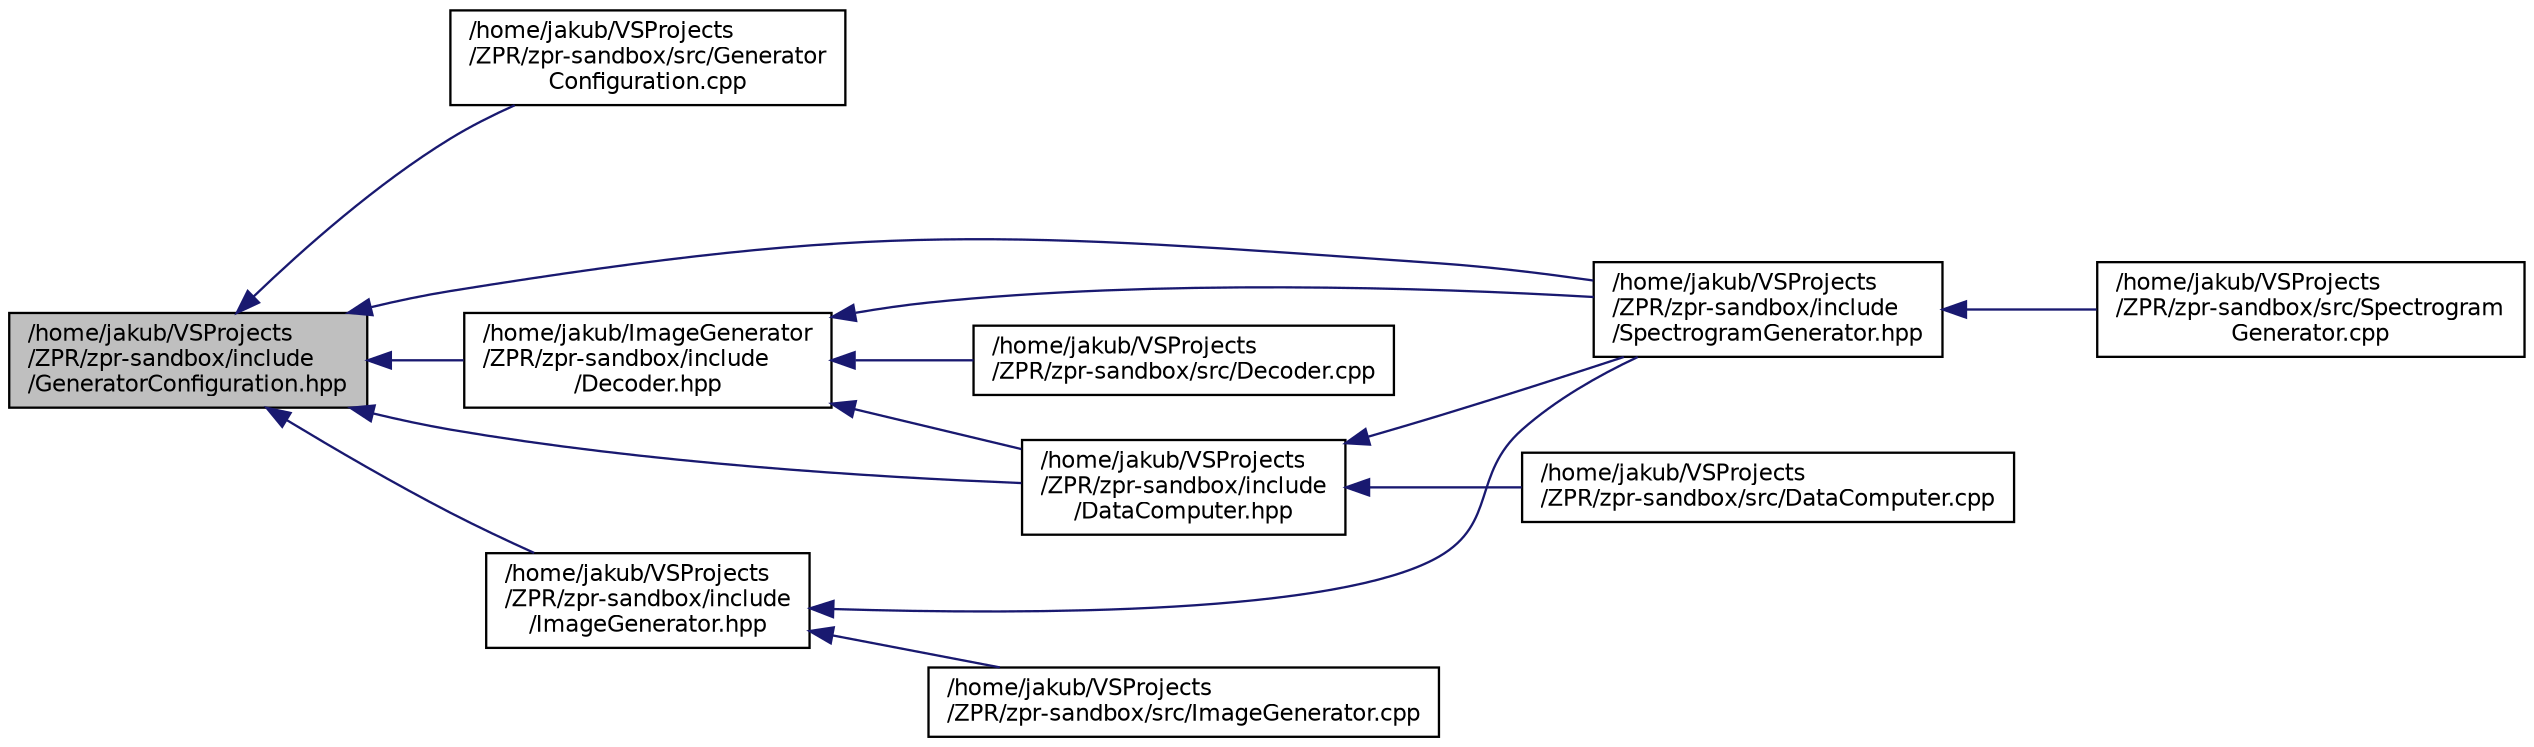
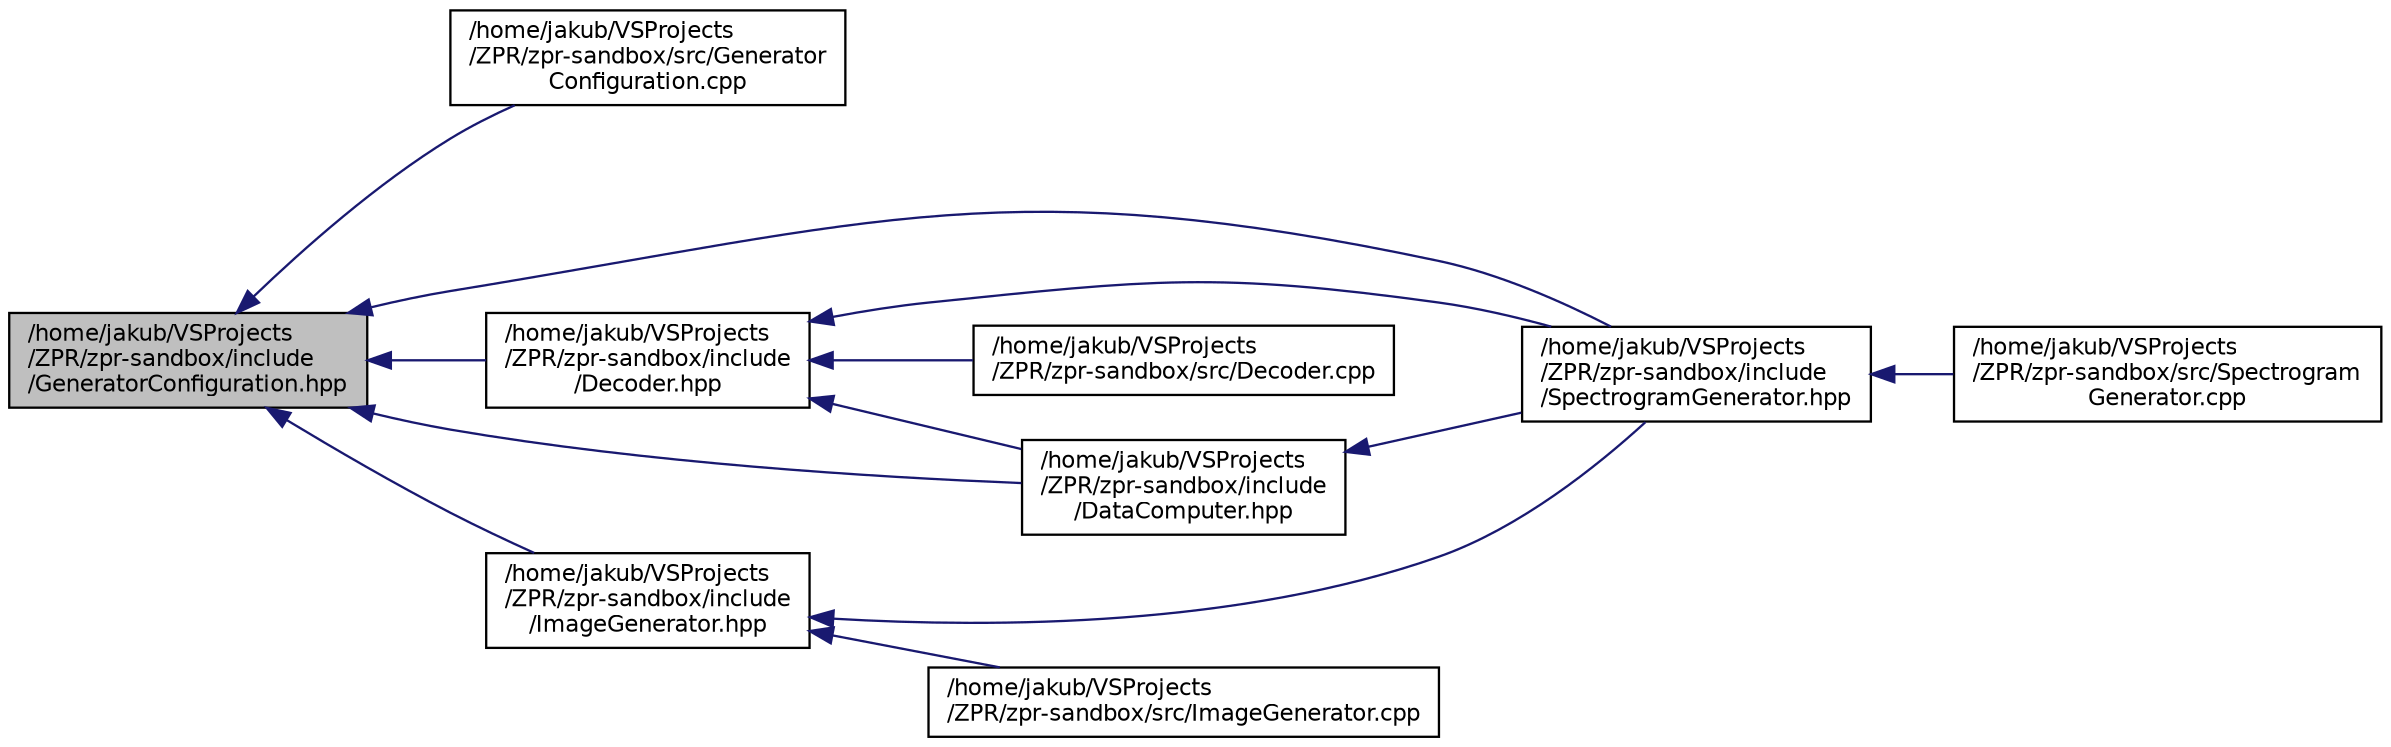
node "/home/jakub/ImageGenerator /ZPR/zpr-sandbox/include /Decoder.hpp": label "/home/jakub/ImageGenerator /ZPR/zpr-sandbox/include /Decoder.hpp" -> "/home/jakub/VSProjects /ZPR/zpr-sandbox/include /Decoder.hpp"
node "/home/jakub/VSProjects /ZPR/zpr-sandbox/src/DataComputer.cpp": removed
